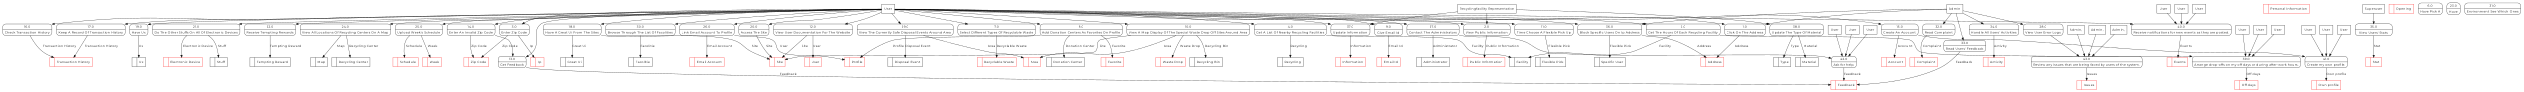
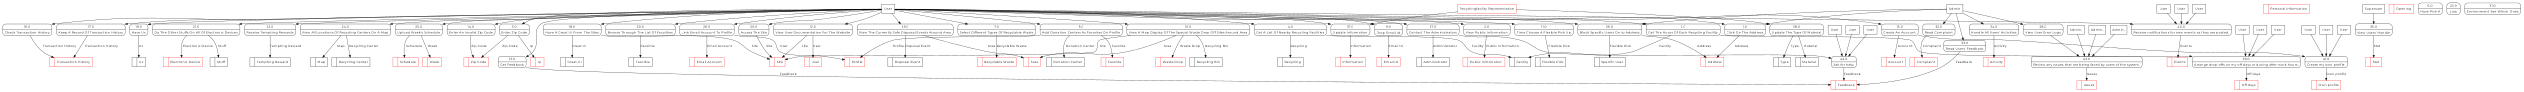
node "Recyclingfacility Representative": color black -> red
node "23.0": text "Have" -> "Link"
edge "Recyclingfacility Representative" -> "2.0": removed
node "9.0": text "Give Email Id" -> "Drop Email Id"
node "35.0": text "View Users' Stats" -> "View Users' Handle"
edge "14.0" -> "13.0": removed
